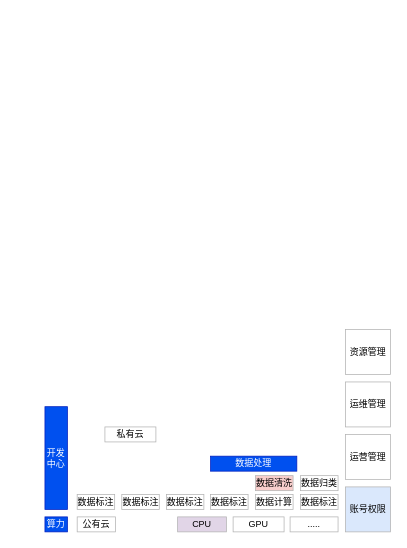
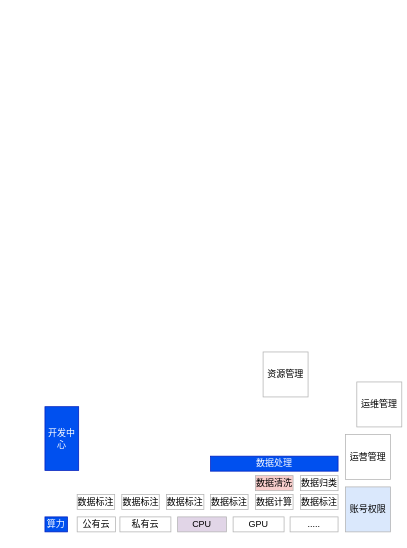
node "资源管理": moved (368, 352) -> (285, 375)
node "运维管理": moved (368, 405) -> (379, 405)
node "私有云": moved (130, 435) -> (145, 525)
node "开发中心": size 23x103 -> 34x64
node "数据处理": size 86x15 -> 128x15
